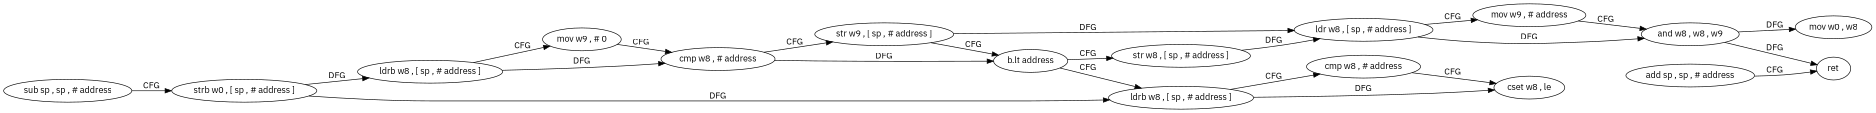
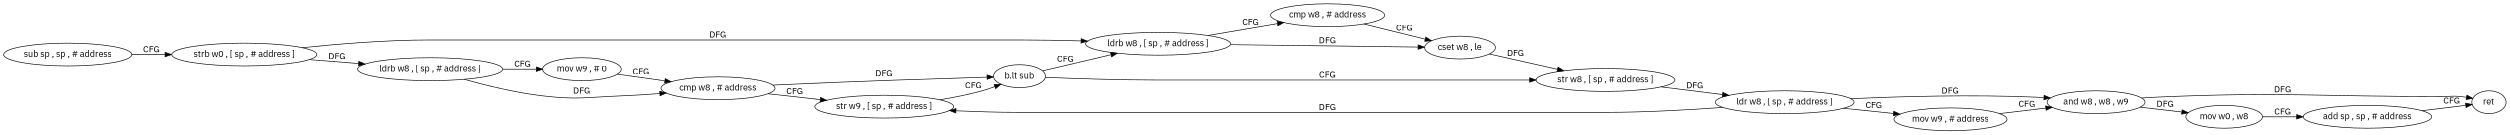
edge "str w9 , [ sp , # address ]" -> "ldr w8 , [ sp , # address ]": reversed
node "b.lt address": label "b.lt address" -> "b.lt sub"
edge "cset w8 , le" -> "str w8 , [ sp , # address ]": added, label "DFG"
edge "mov w0 , w8" -> "add sp , sp , # address": added, label "CFG"
